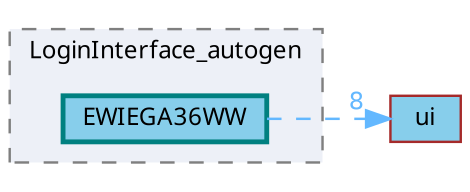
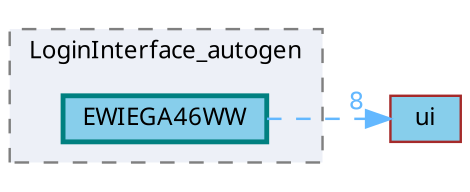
node "EWIEGA36WW": label "EWIEGA36WW" -> "EWIEGA46WW"
